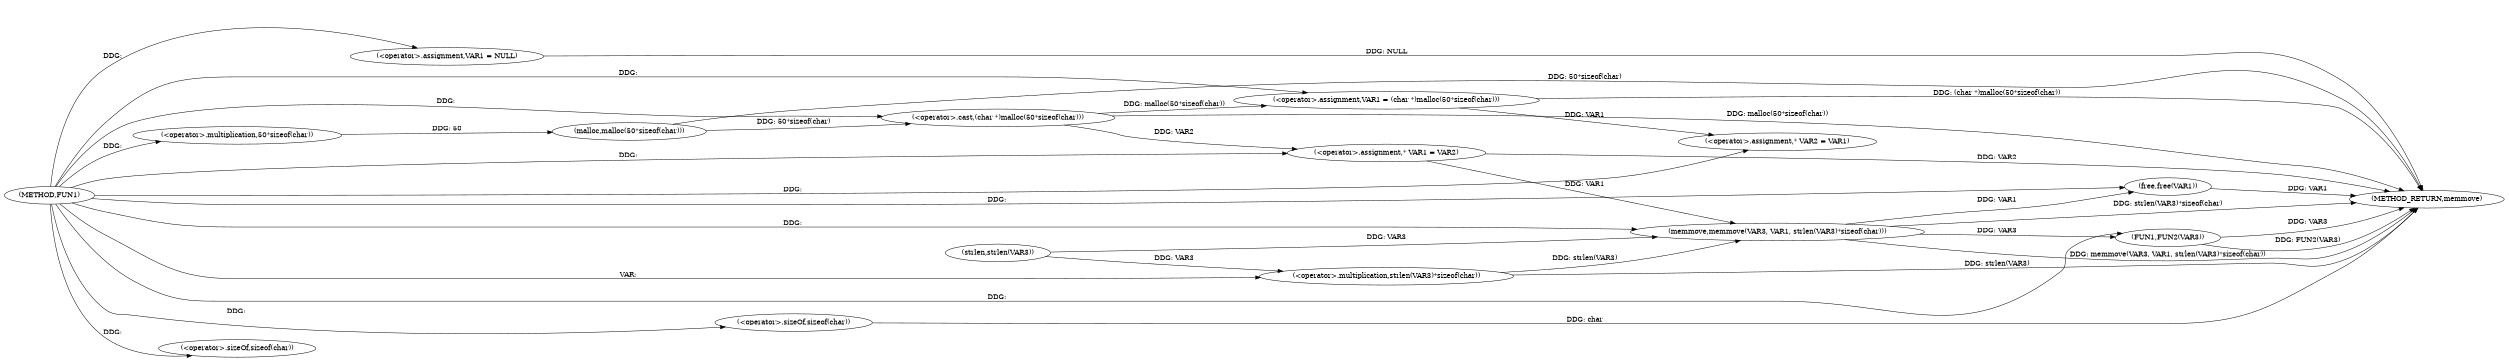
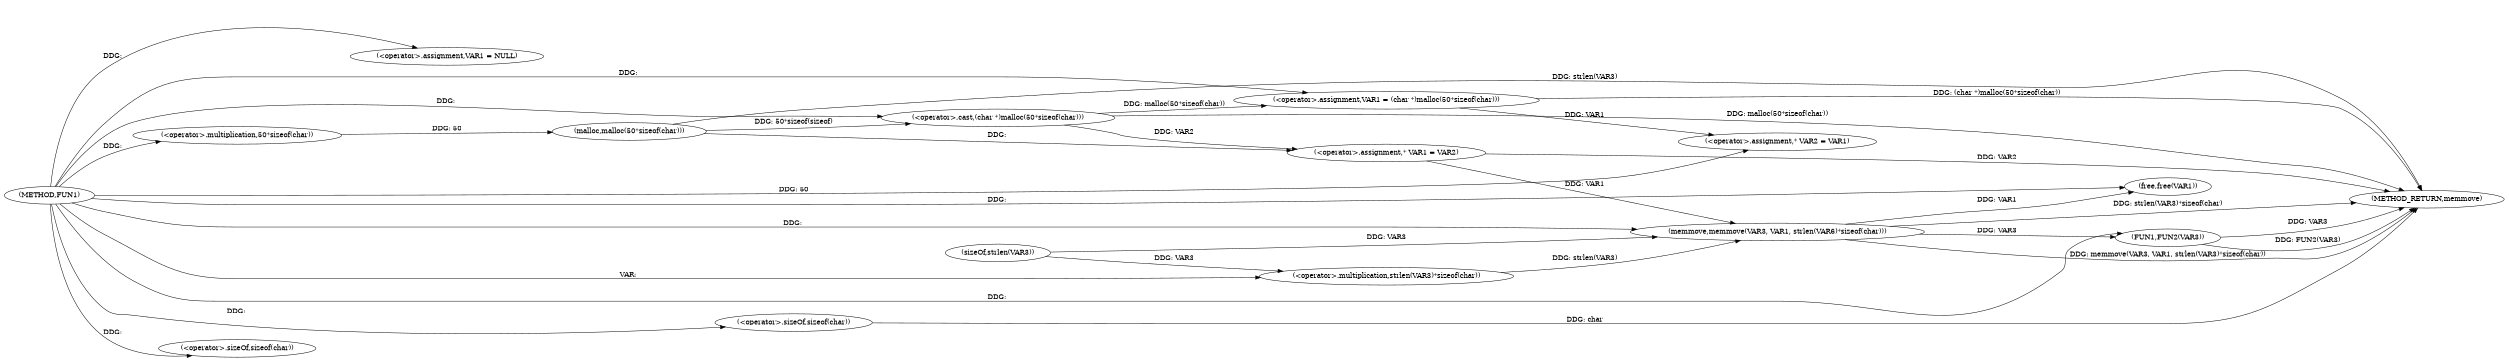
edge "(<operator>.assignment,VAR1 = NULL)" -> "(METHOD_RETURN,memmove)": removed, label "DDG: NULL"
edge "(malloc,malloc(50*sizeof(char)))" -> "(METHOD_RETURN,memmove)": label "DDG: 50*sizeof(char)" -> "DDG: strlen(VAR3)"
edge "(malloc,malloc(50*sizeof(char)))" -> "(<operator>.cast,(char *)malloc(50*sizeof(char)))": label "DDG: 50*sizeof(char)" -> "DDG: 50*sizeof(sizeof)"
edge "(METHOD,FUN1)" -> "(<operator>.assignment,* VAR1 = VAR2)": now "(malloc,malloc(50*sizeof(char)))" -> "(<operator>.assignment,* VAR1 = VAR2)"
edge "(METHOD,FUN1)" -> "(<operator>.assignment,* VAR2 = VAR1)": label "DDG: " -> "DDG: 50"
edge "(free,free(VAR1))" -> "(METHOD_RETURN,memmove)": removed, label "DDG: VAR1"
node "(memmove,memmove(VAR3, VAR1, strlen(VAR3)*sizeof(char)))": label "(memmove,memmove(VAR3, VAR1, strlen(VAR3)*sizeof(char)))" -> "(memmove,memmove(VAR3, VAR1, strlen(VAR6)*sizeof(char)))"
node "(strlen,strlen(VAR3))": label "(strlen,strlen(VAR3))" -> "(sizeOf,strlen(VAR3))"
edge "(<operator>.multiplication,strlen(VAR3)*sizeof(char))" -> "(METHOD_RETURN,memmove)": removed, label "DDG: strlen(VAR3)"
